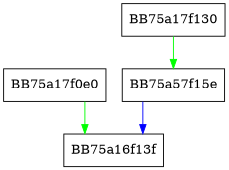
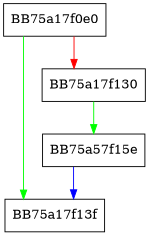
edge "BB75a17f0e0" -> "BB75a17f130": added
node "BB75a16f13f": label "BB75a16f13f" -> "BB75a17f13f"
